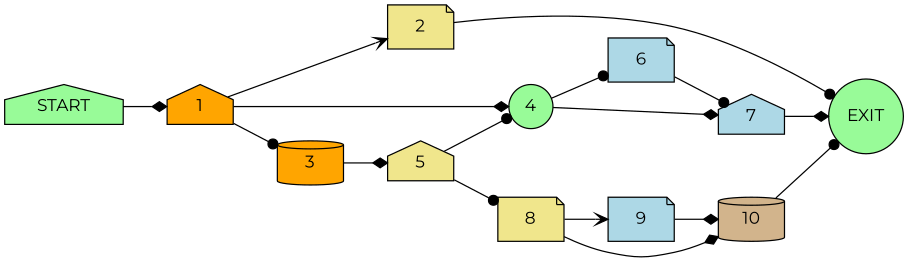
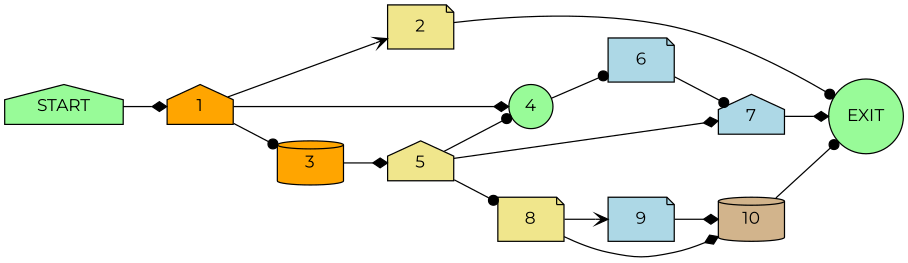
edge "4" -> "7": now "5" -> "7"
